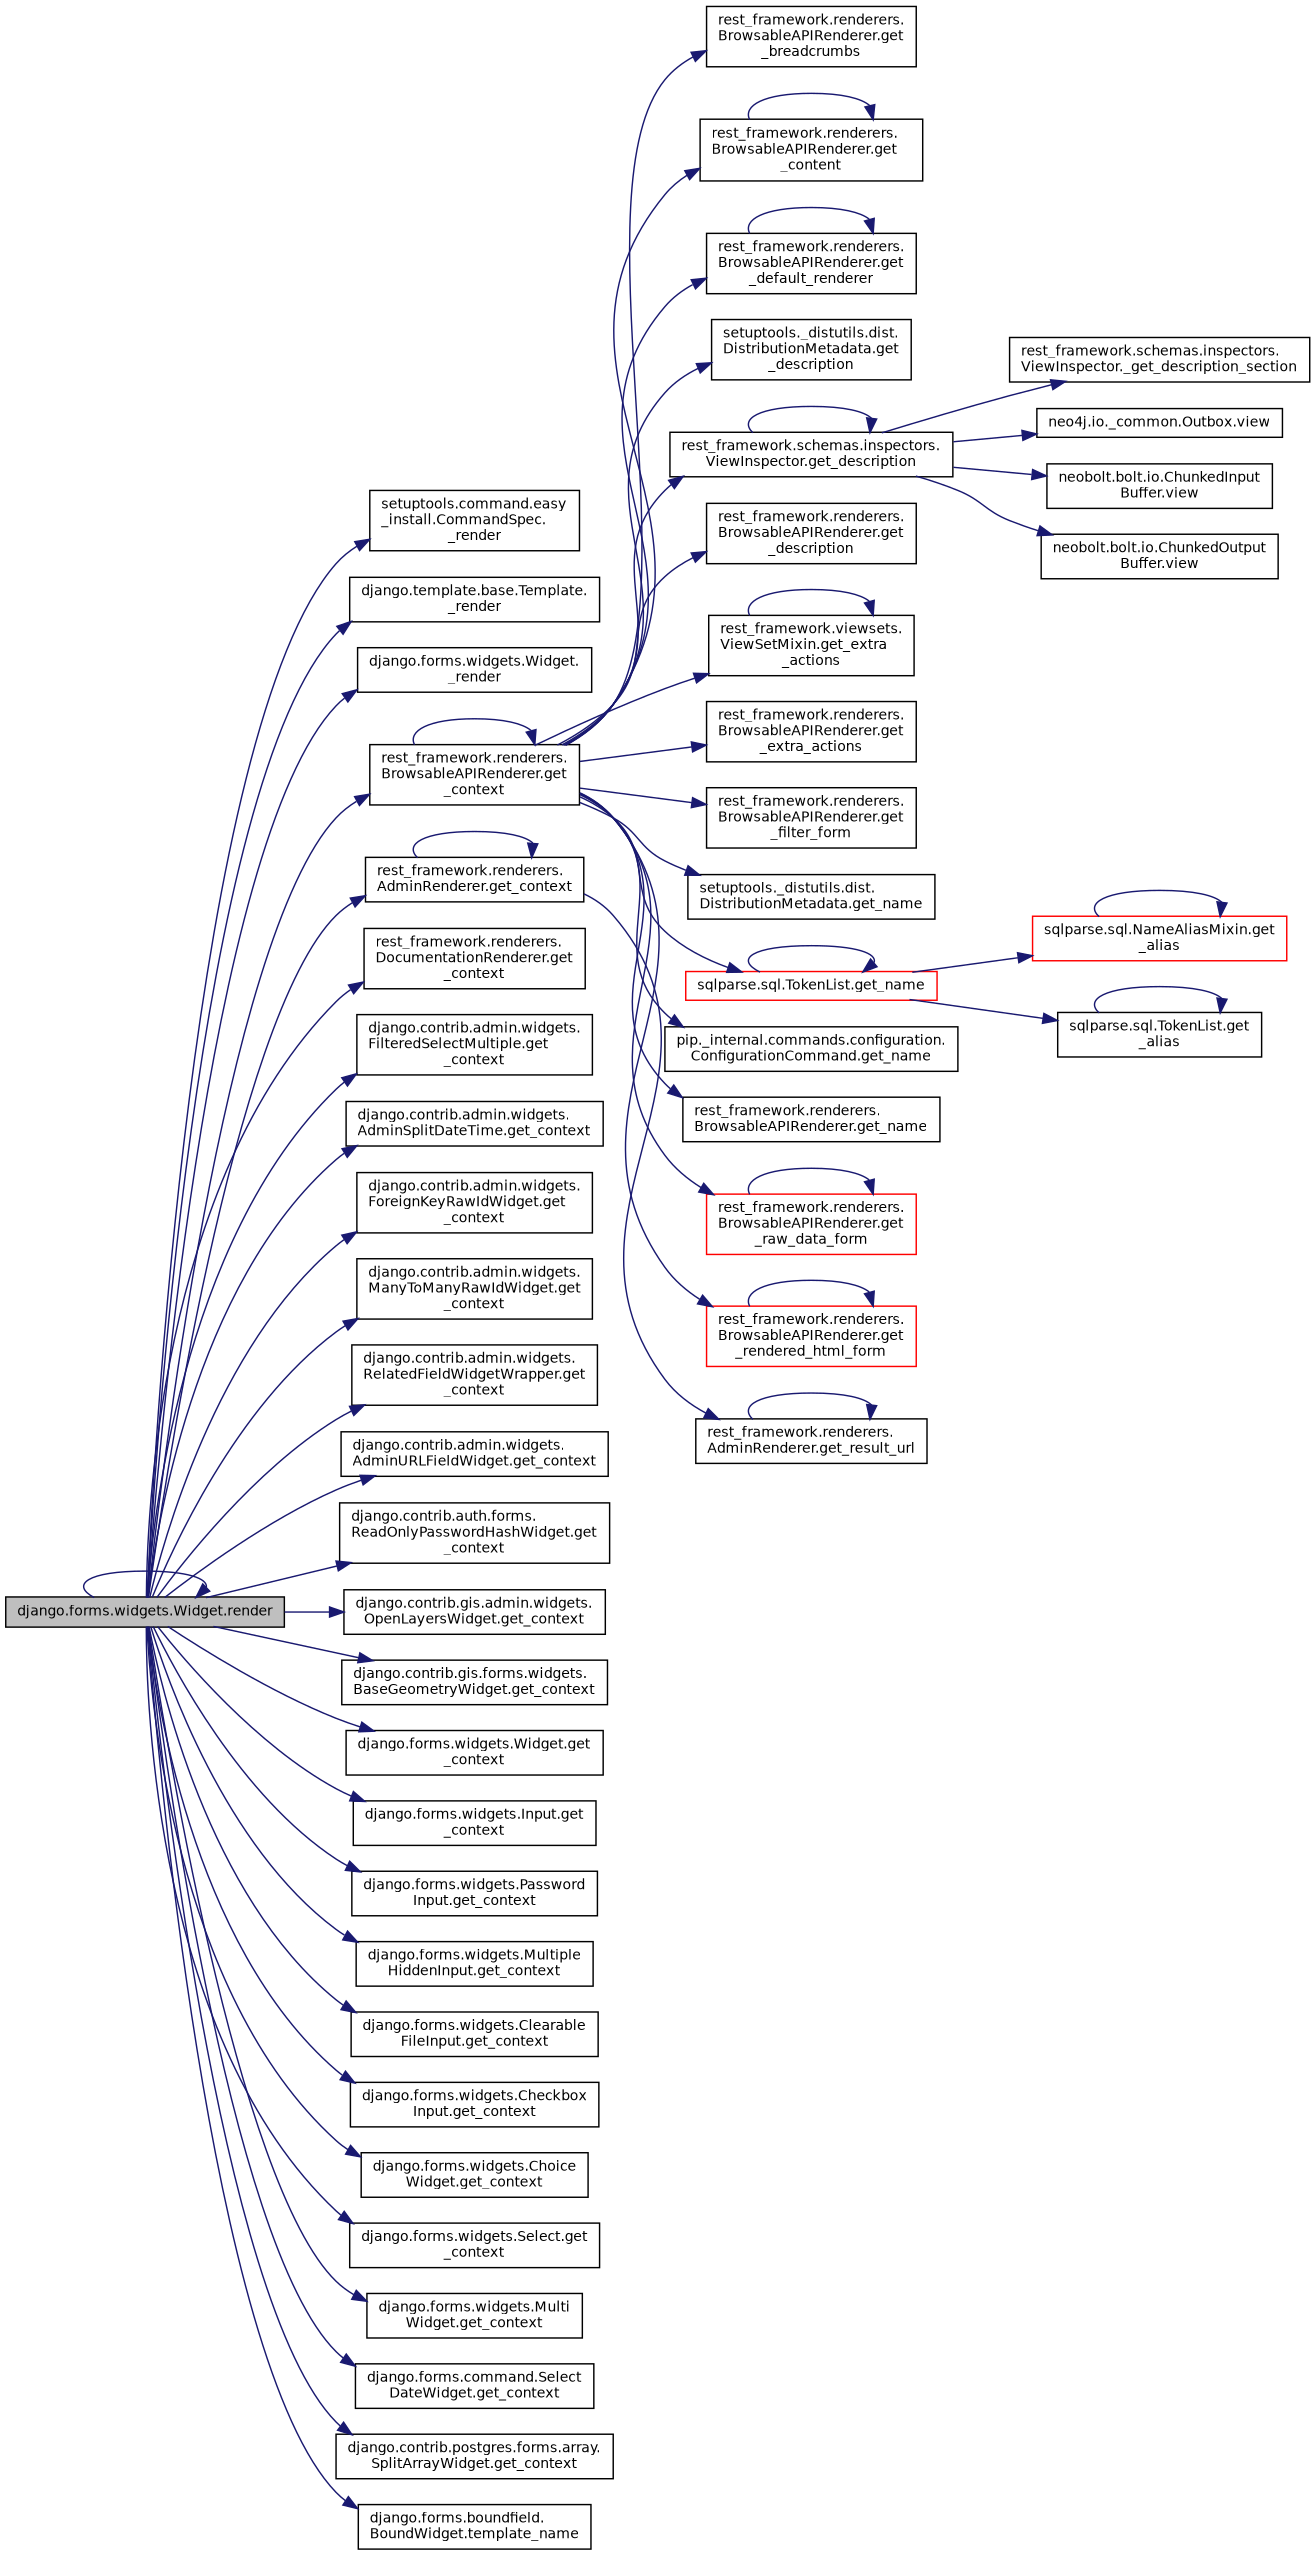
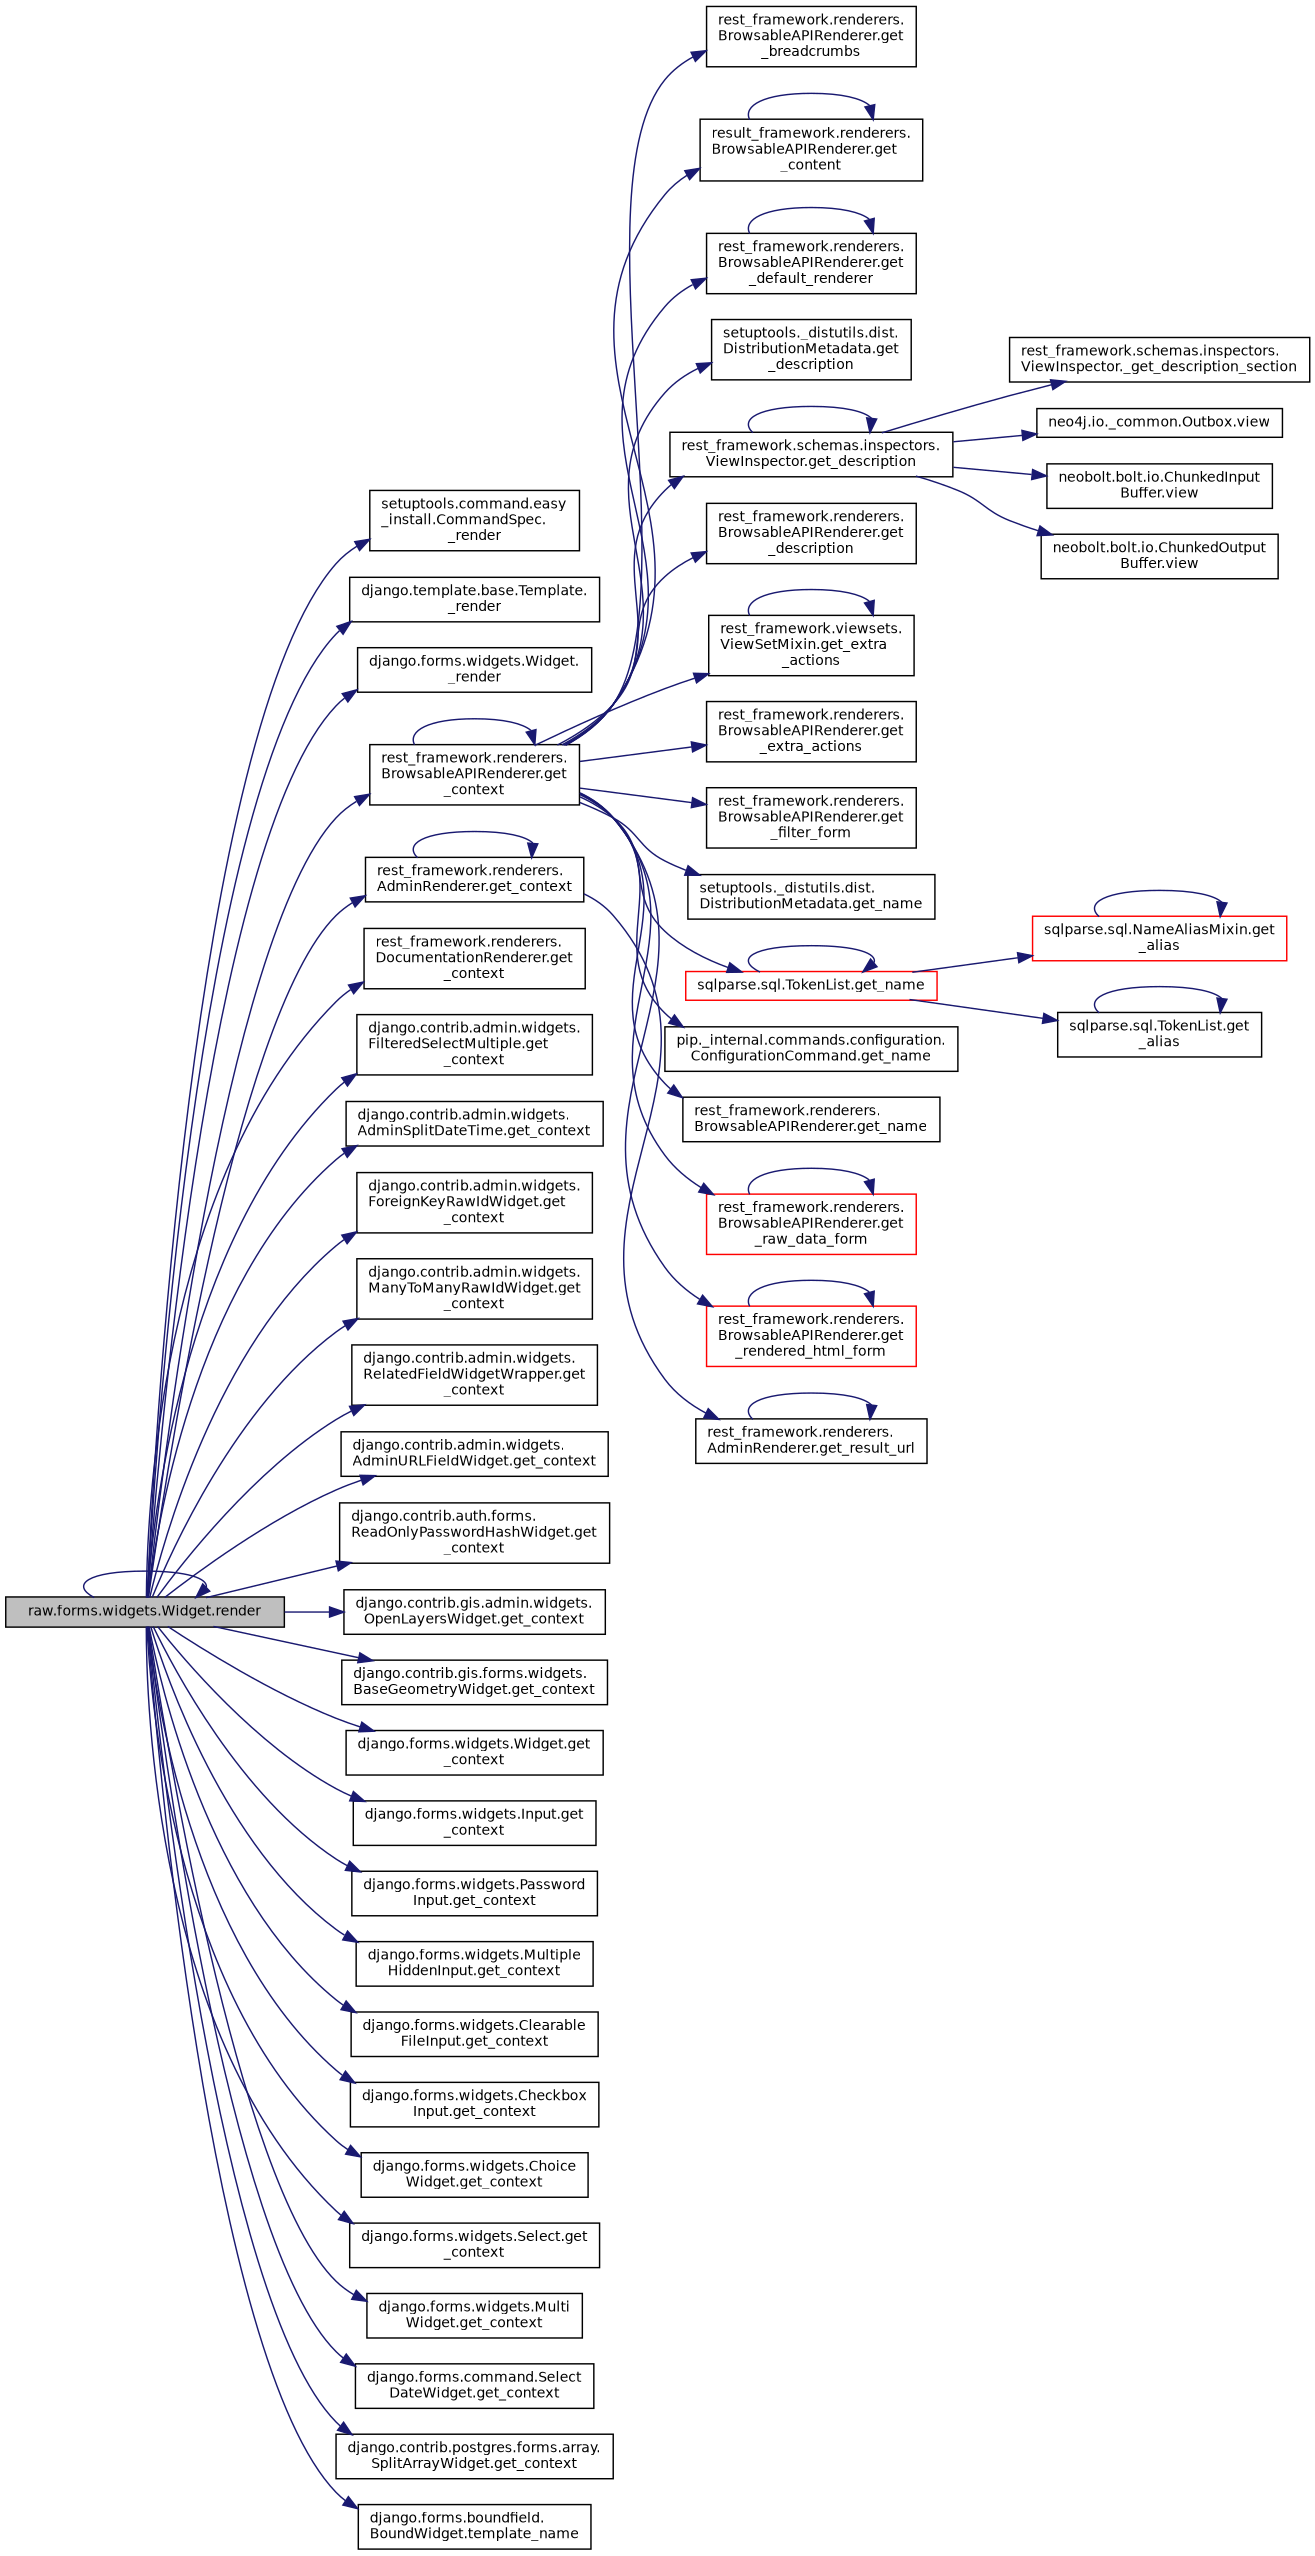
node "rest_framework.renderers. BrowsableAPIRenderer.get _content": label "rest_framework.renderers. BrowsableAPIRenderer.get _content" -> "result_framework.renderers. BrowsableAPIRenderer.get _content"
node "django.forms.widgets.Widget.render": label "django.forms.widgets.Widget.render" -> "raw.forms.widgets.Widget.render"
